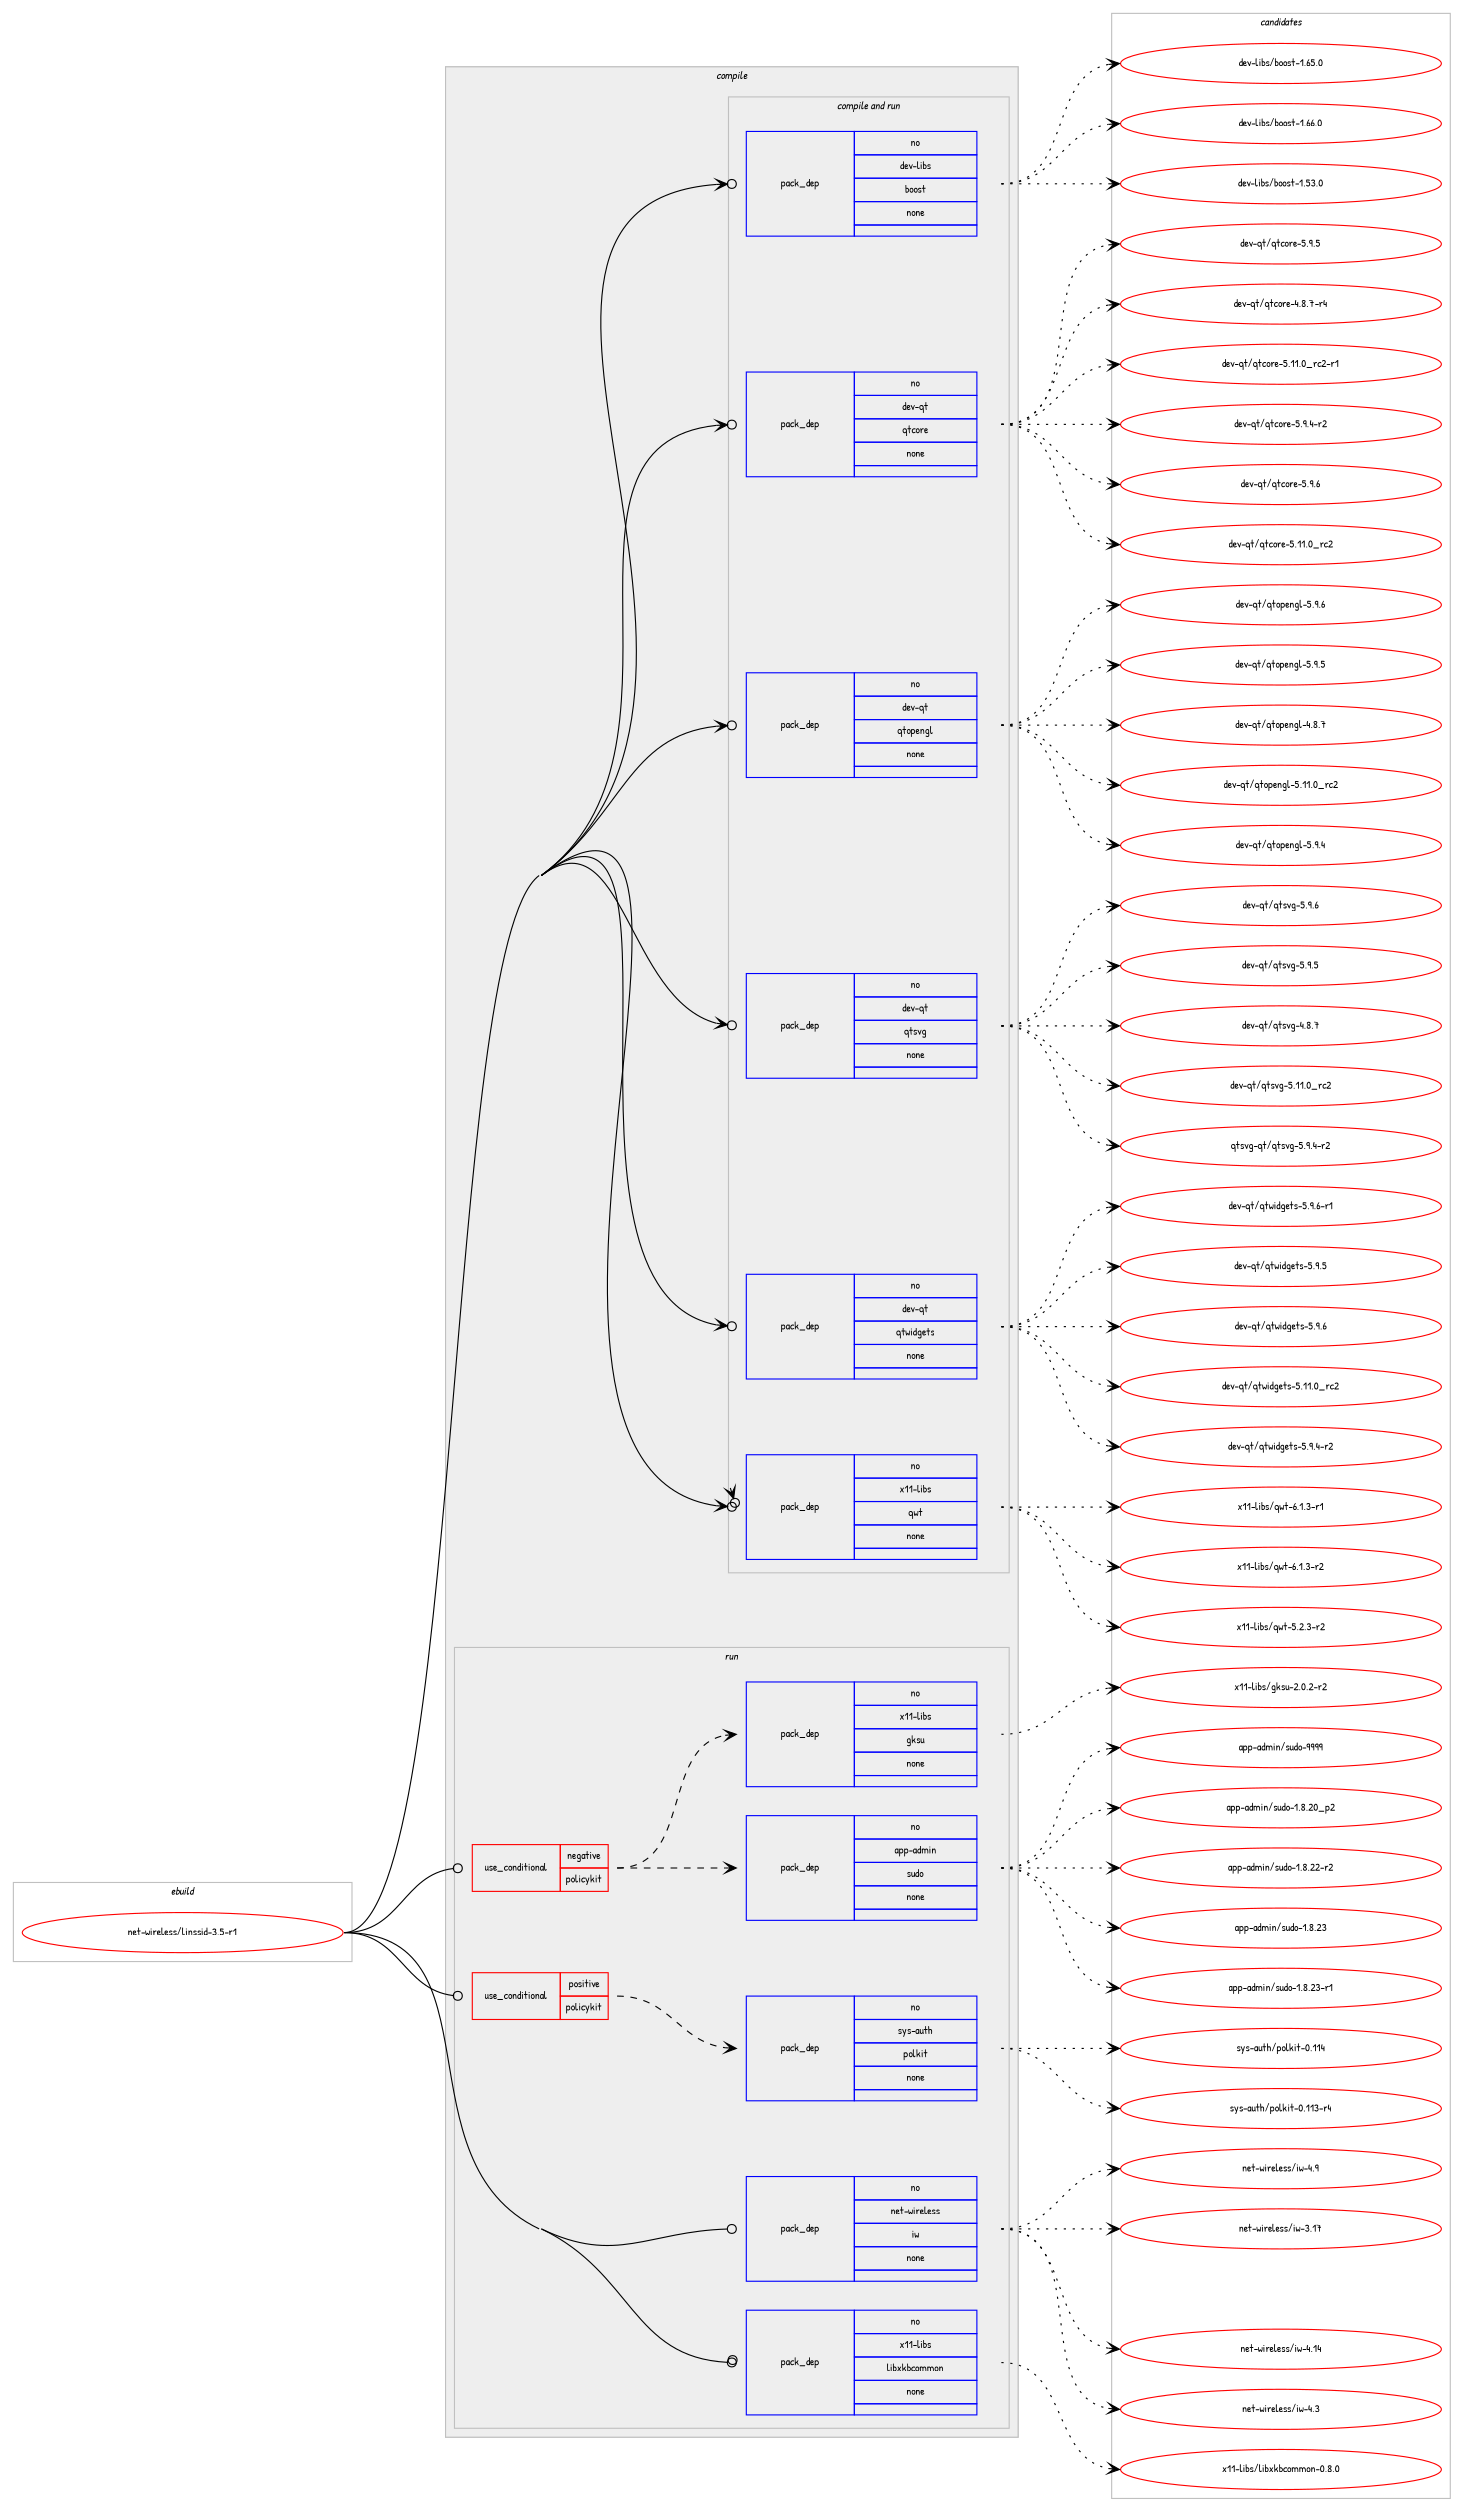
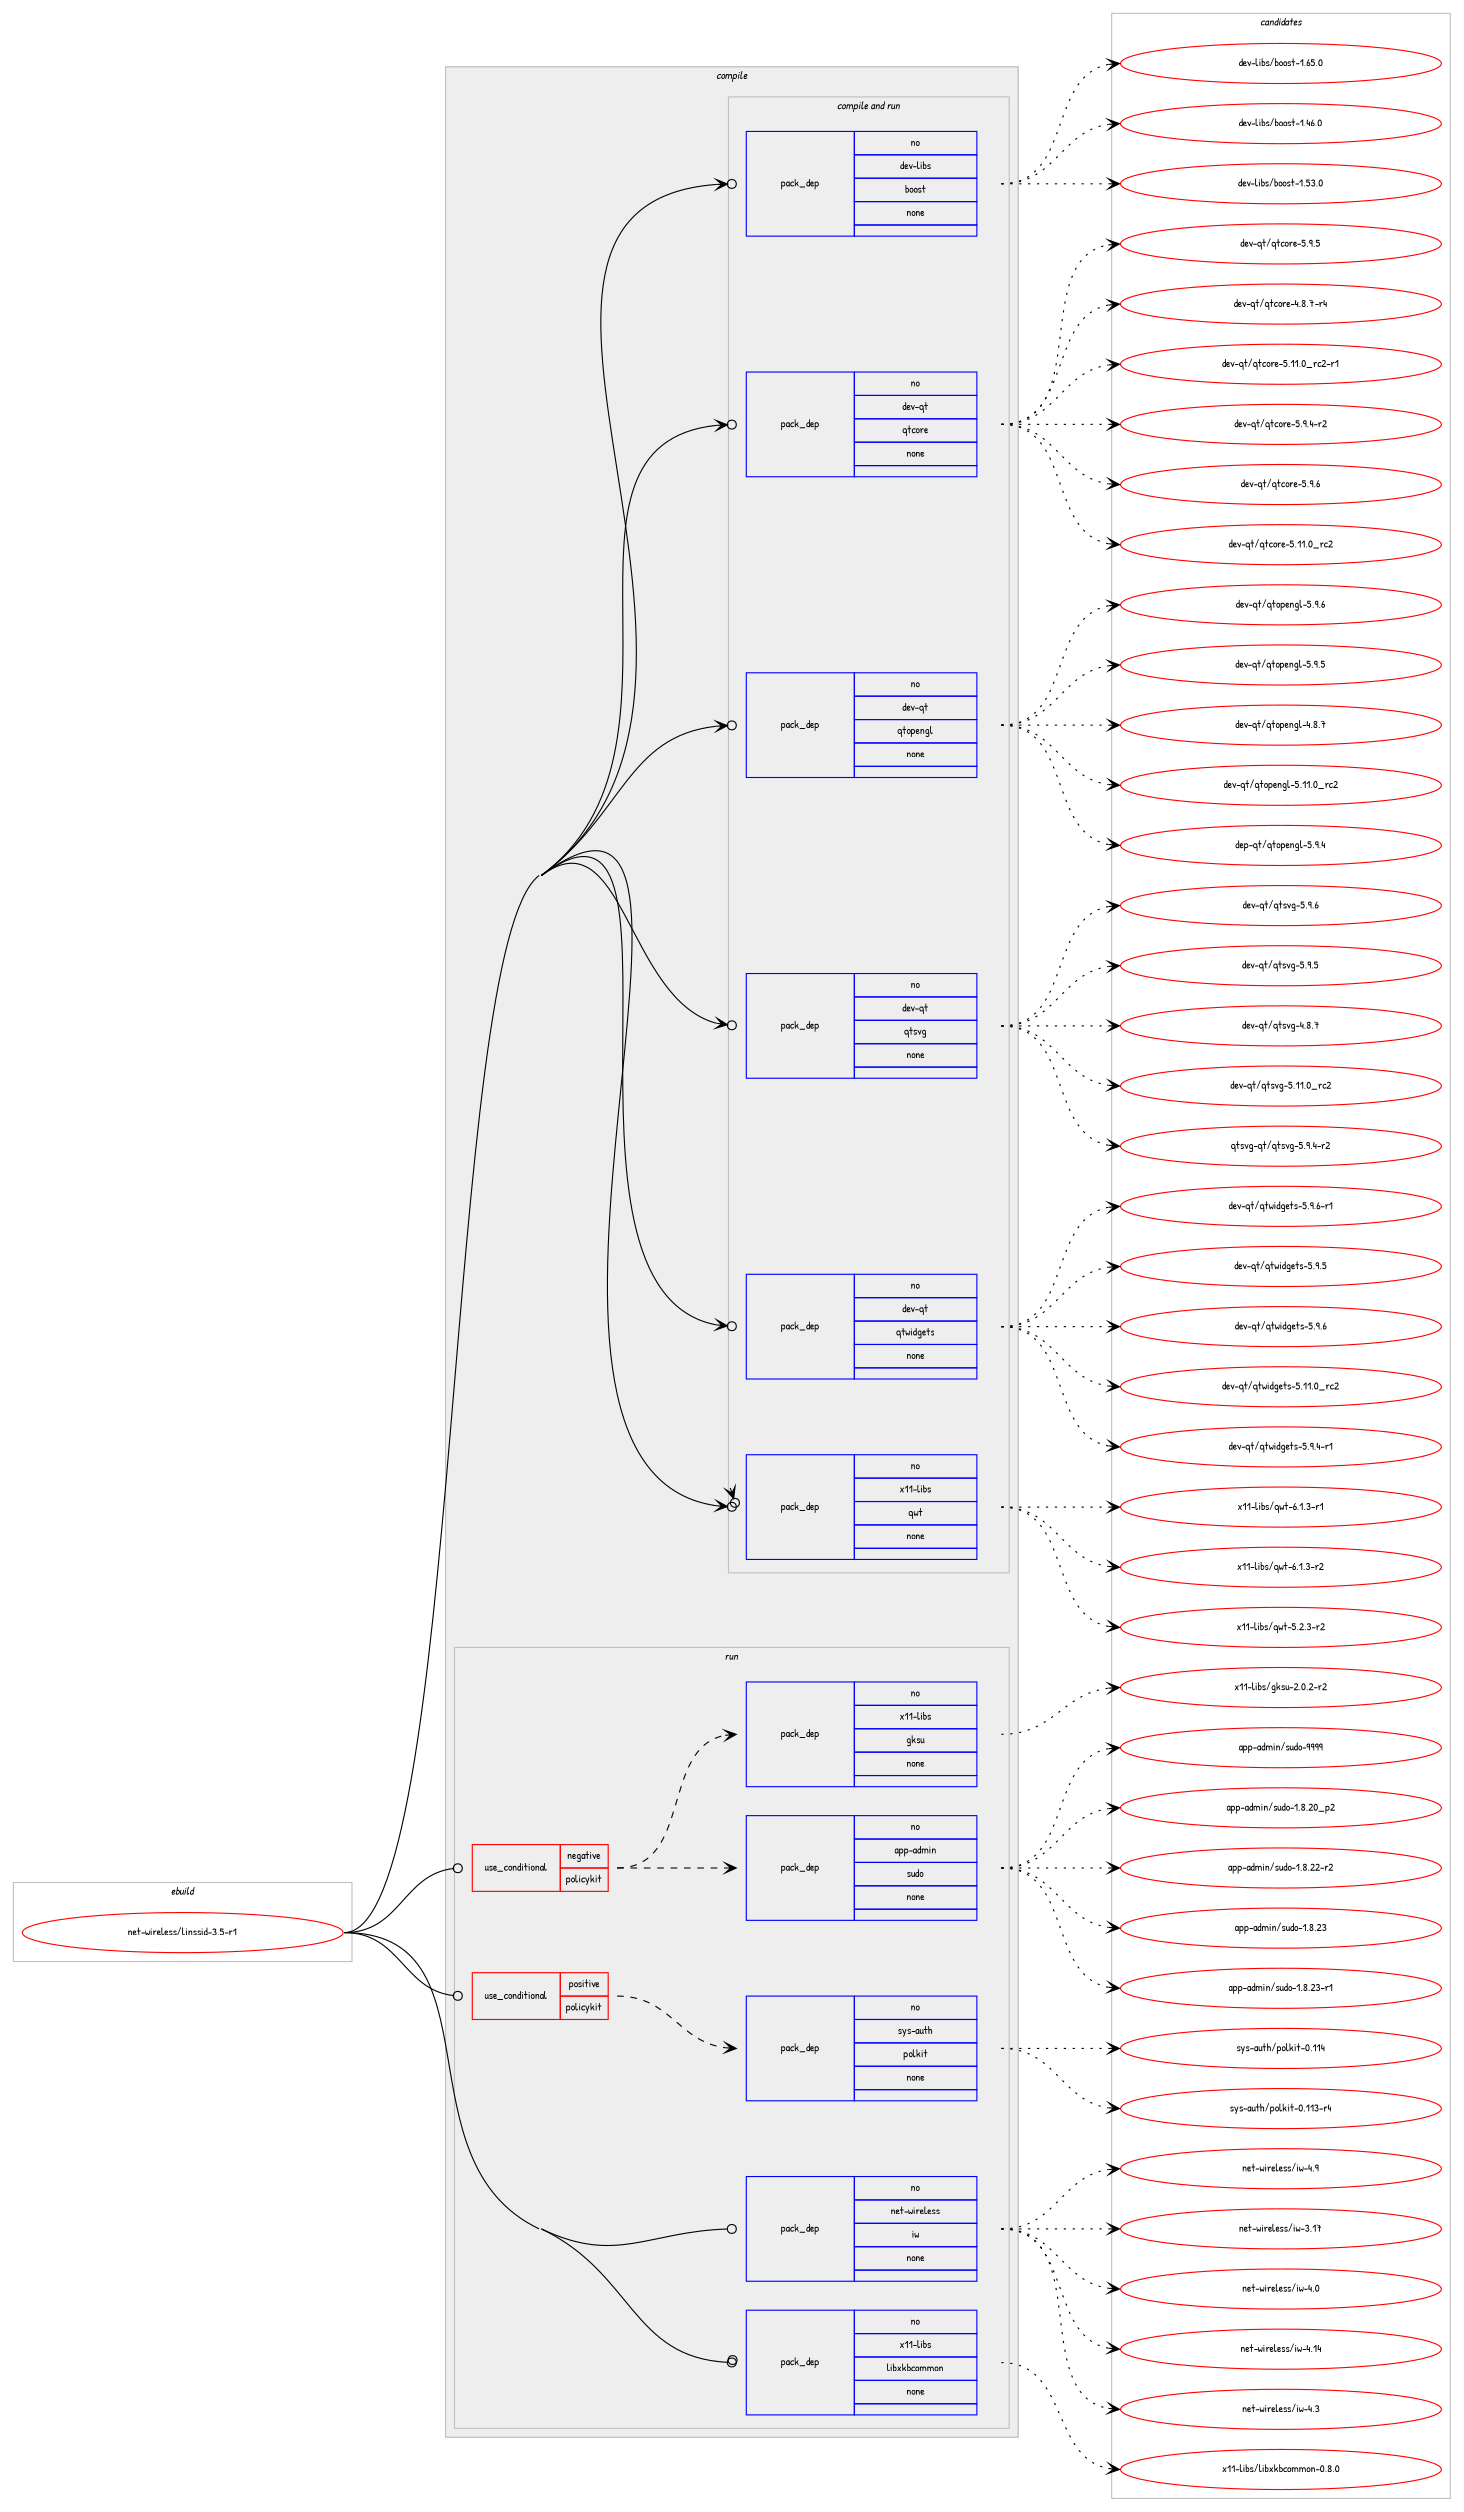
node "dev-libs/boost-1.66.0": label "dev-libs/boost-1.66.0" -> "dev-libs/boost-1.46.0"
node "dev-qt/qtopengl-5.9.4": label "dev-qt/qtopengl-5.9.4" -> "dep-qt/qtopengl-5.9.4"
node "dev-qt/qtwidgets-5.9.4-r2": label "dev-qt/qtwidgets-5.9.4-r2" -> "dev-qt/qtwidgets-5.9.4-r1"
node "net-wireless/iw-4.0": added
